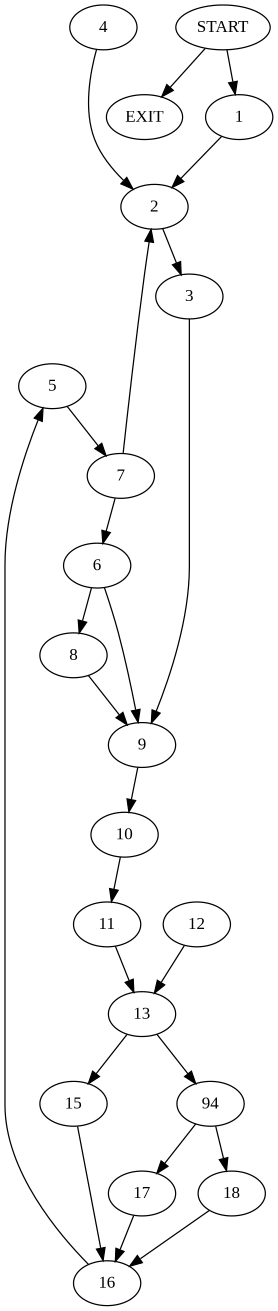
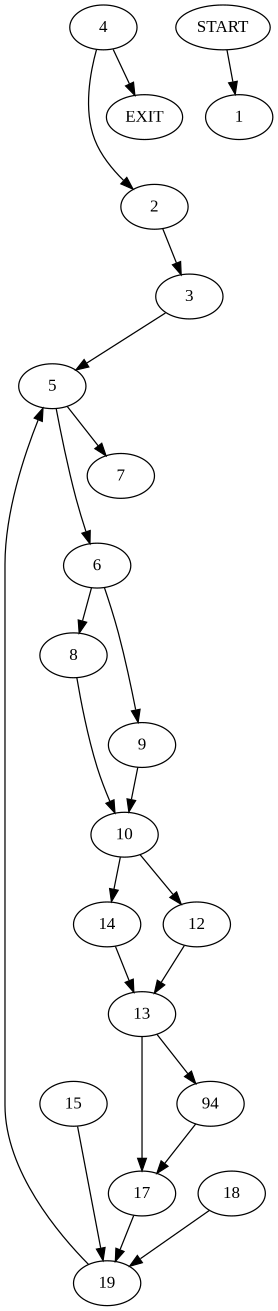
edge "START" -> "EXIT": now "4" -> "EXIT"
edge "1" -> "2": removed
edge "7" -> "2": removed
edge "7" -> "6": now "5" -> "6"
edge "3" -> "9": now "3" -> "5"
edge "8" -> "9": now "8" -> "10"
edge "10" -> "12": added
node "11": label "11" -> "14"
edge "13" -> "15": now "13" -> "17"
edge "94" -> "18": removed
node "16": label "16" -> "19"
